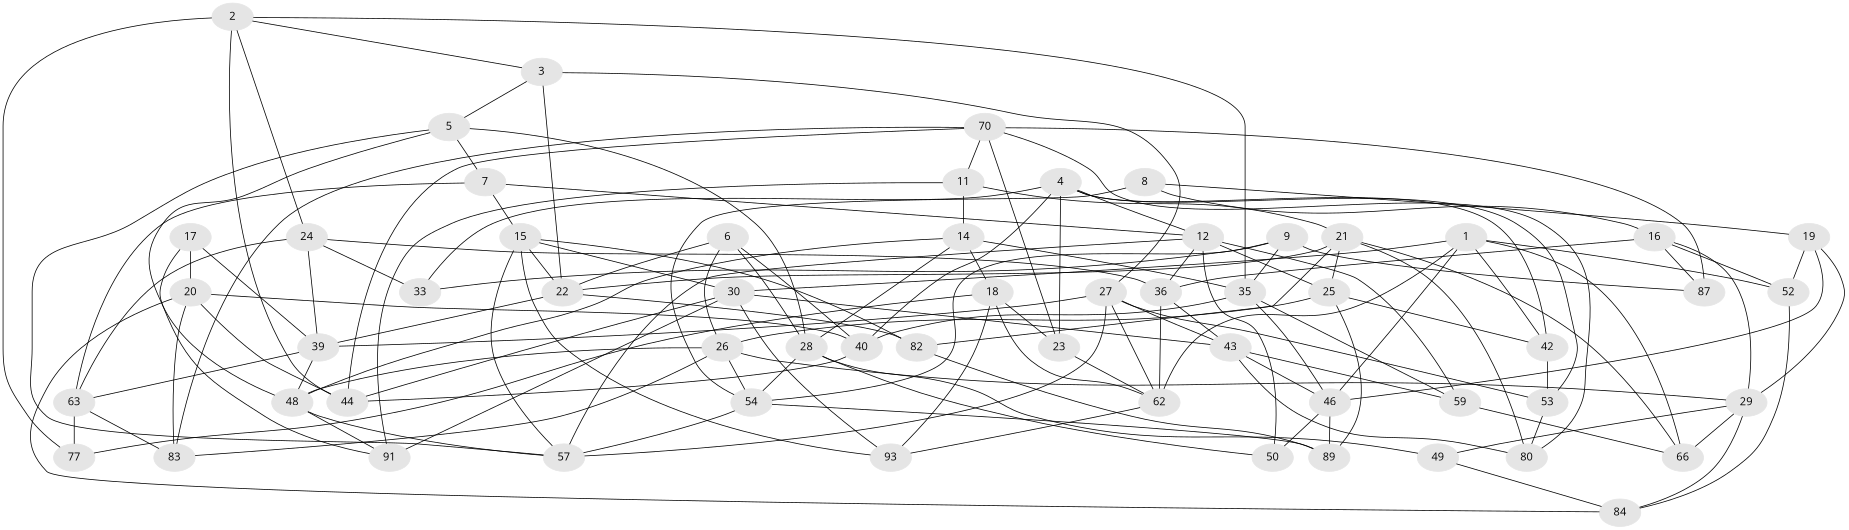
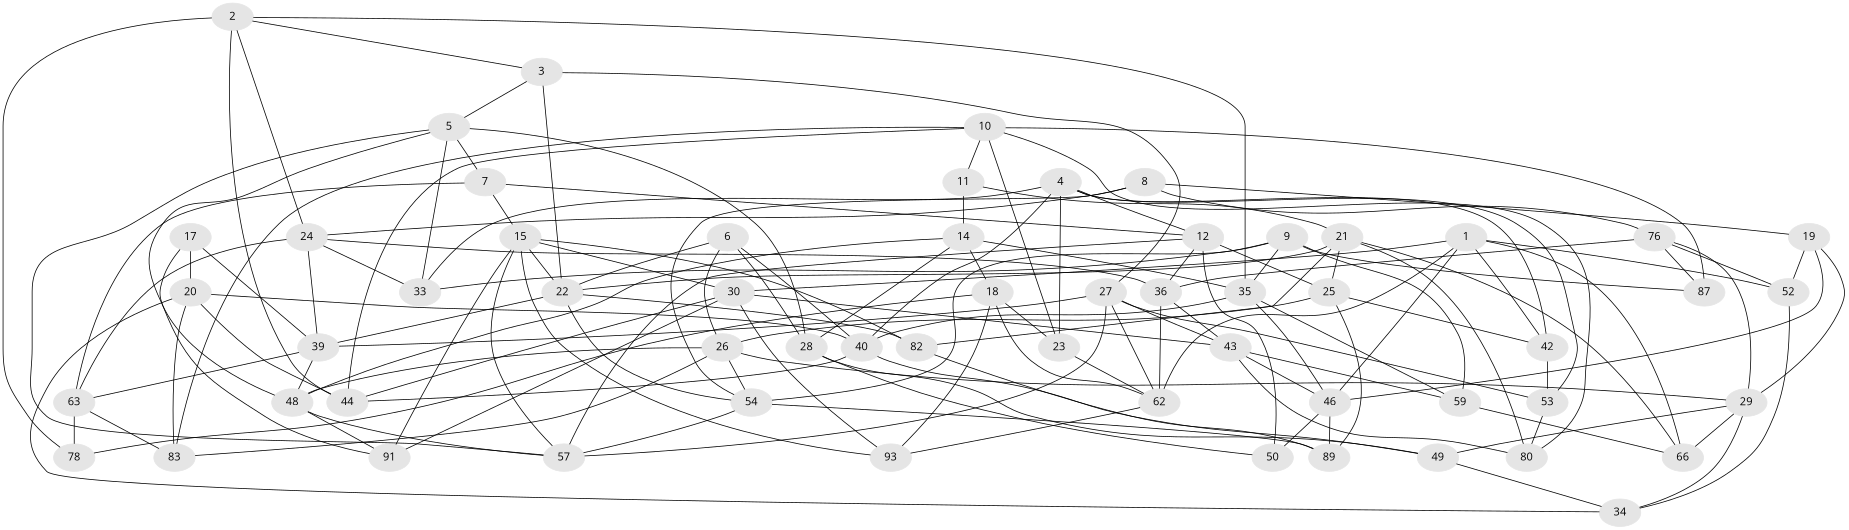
node "70": label "70" -> "10"
edge "11" -- "91": now "15" -- "91"
edge "5" -- "33": added
edge "8" -- "24": added
node "16": label "16" -> "76"
edge "12" -- "59": now "9" -- "59"
edge "28" -- "54": now "22" -- "54"
edge "40" -- "49": added
node "77": label "77" -> "78"
node "84": label "84" -> "34"
